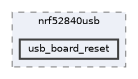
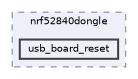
cluster "nrf52840usb": label "nrf52840usb" -> "nrf52840dongle"
